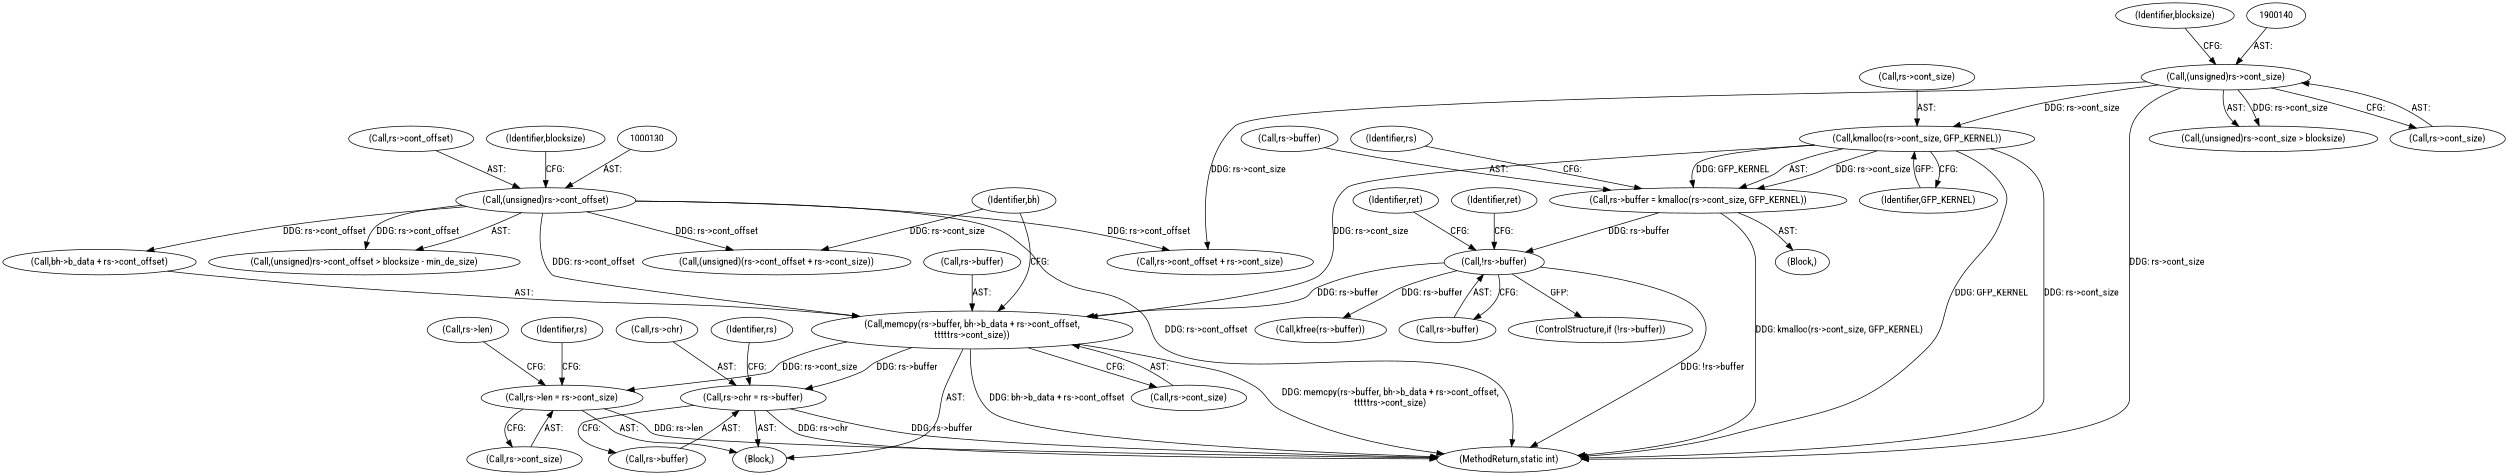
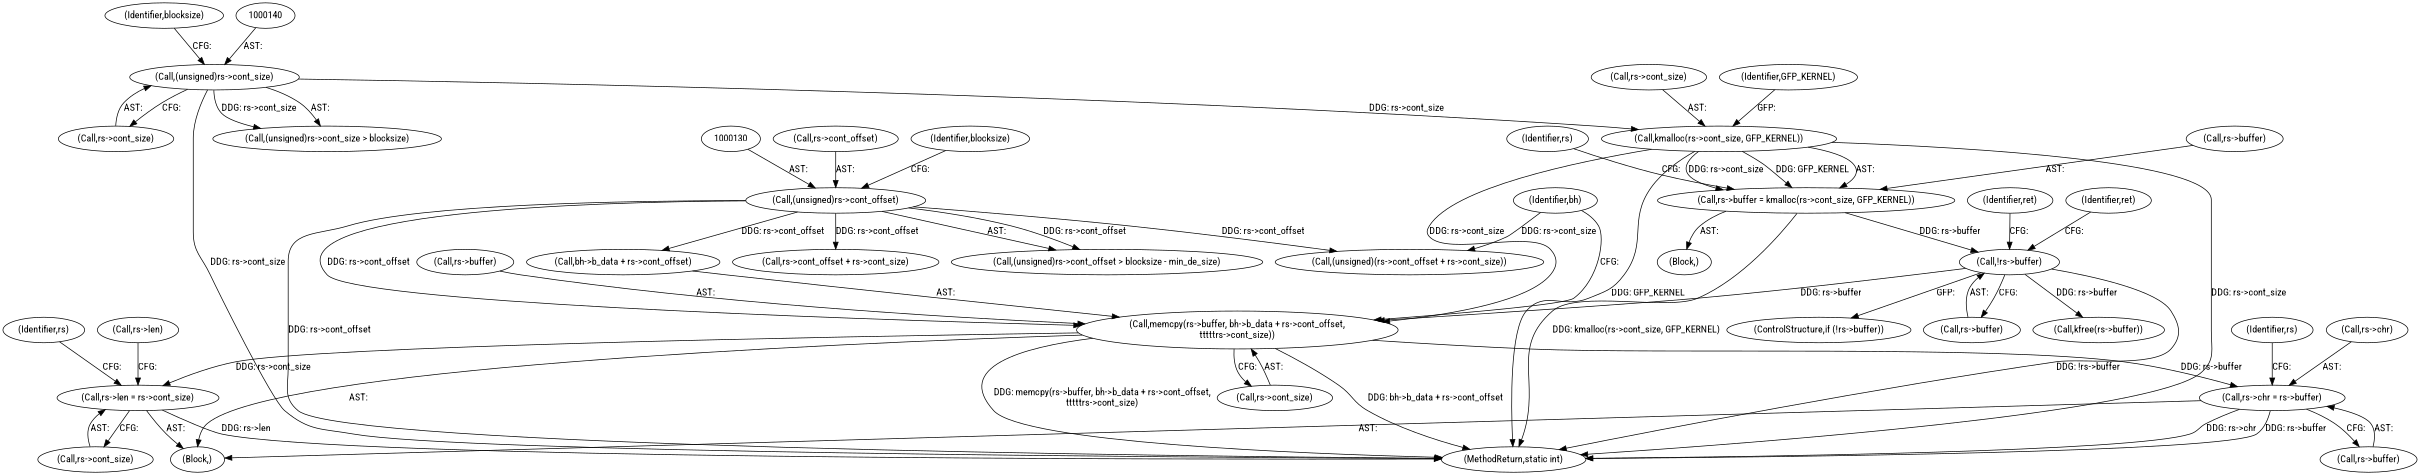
node "1900140": label "1900140" -> "1000140"
edge "(Call,(unsigned)rs->cont_size)" -> "(Call,rs->cont_offset + rs->cont_size)": removed, label "DDG: rs->cont_size"
edge "(Call,kmalloc(rs->cont_size, GFP_KERNEL))" -> "(Identifier,GFP_KERNEL)": removed, label "CFG:"
